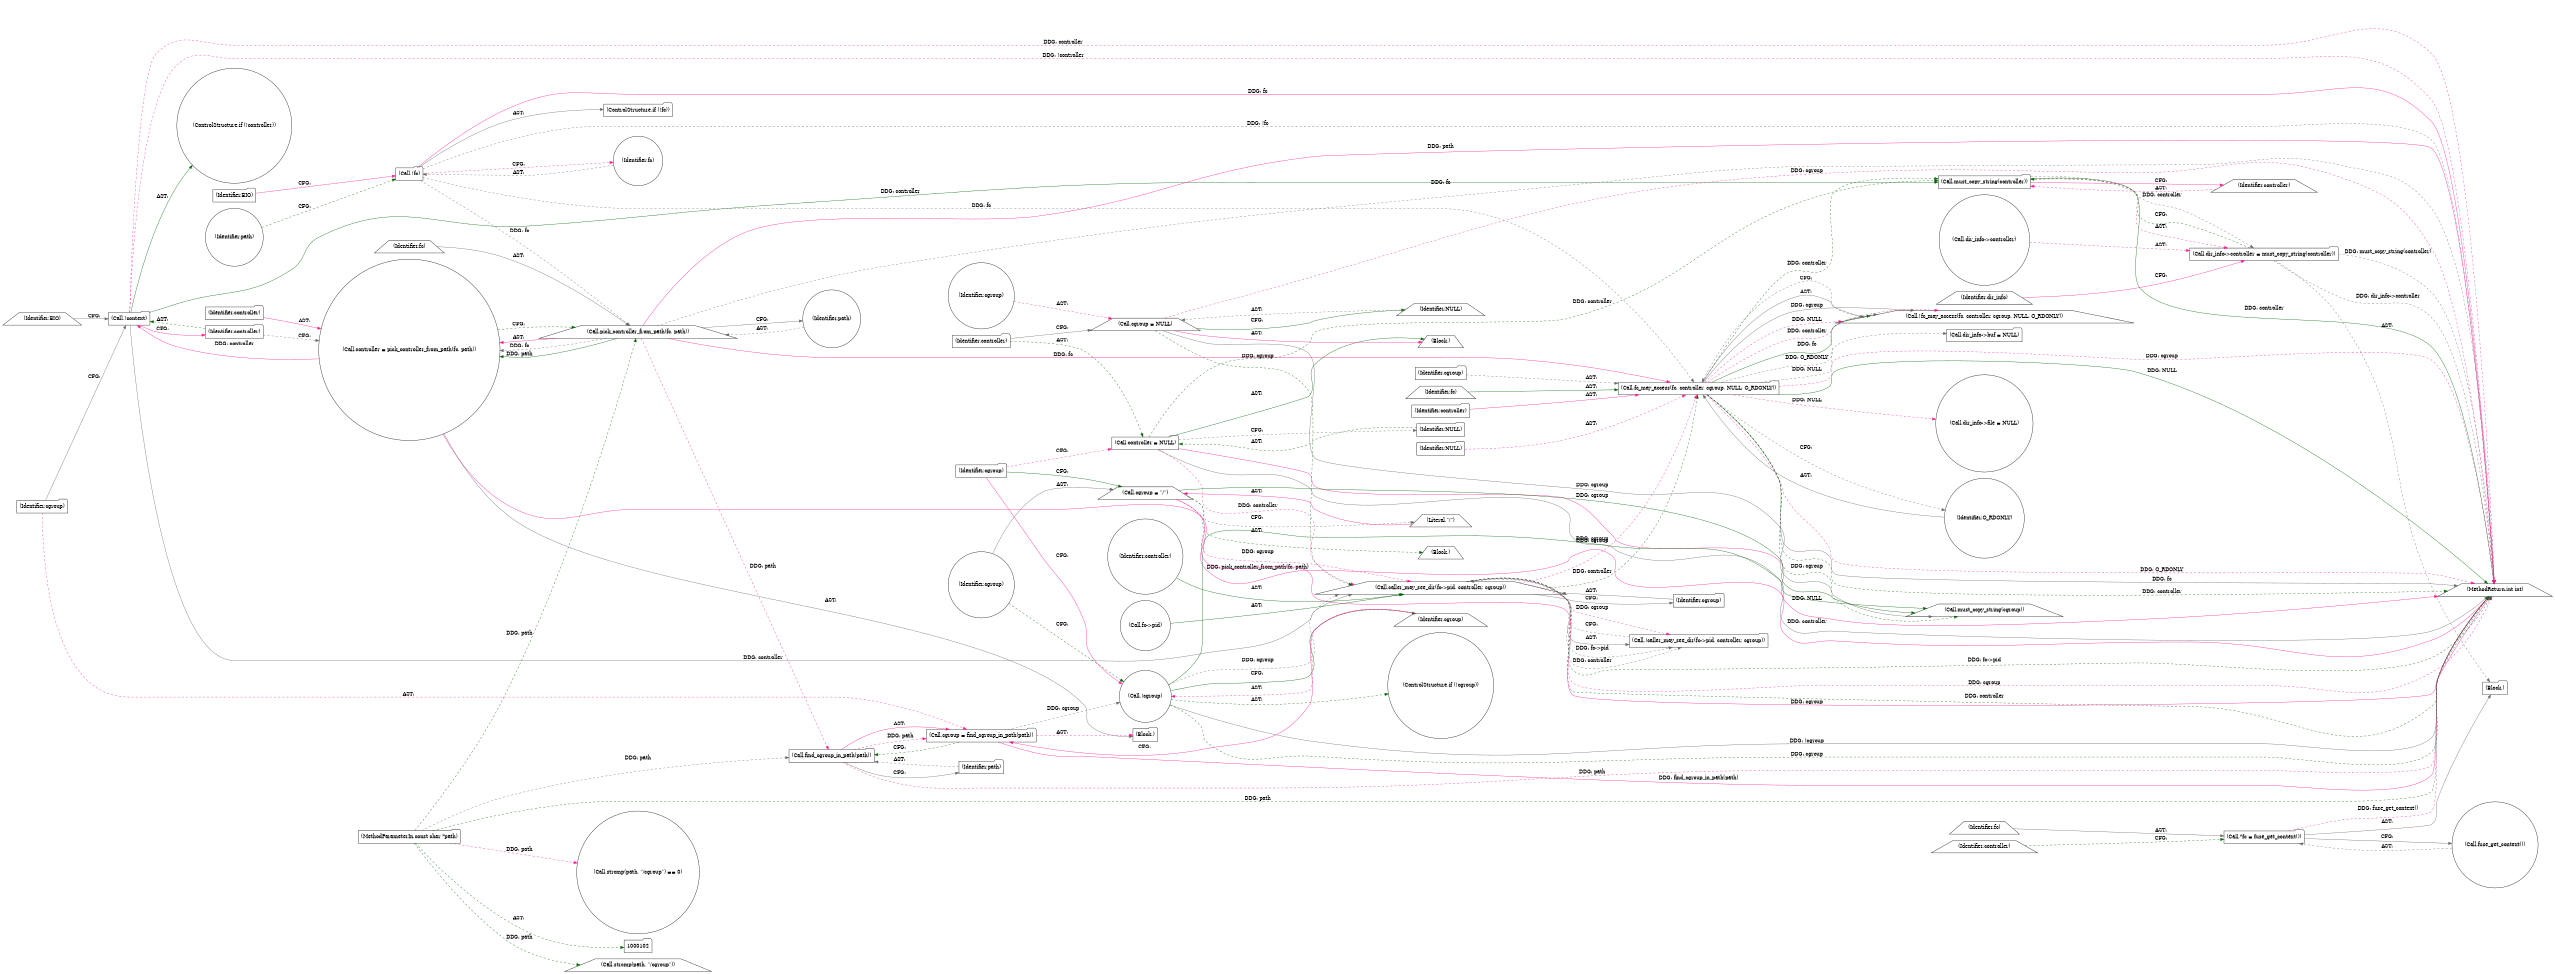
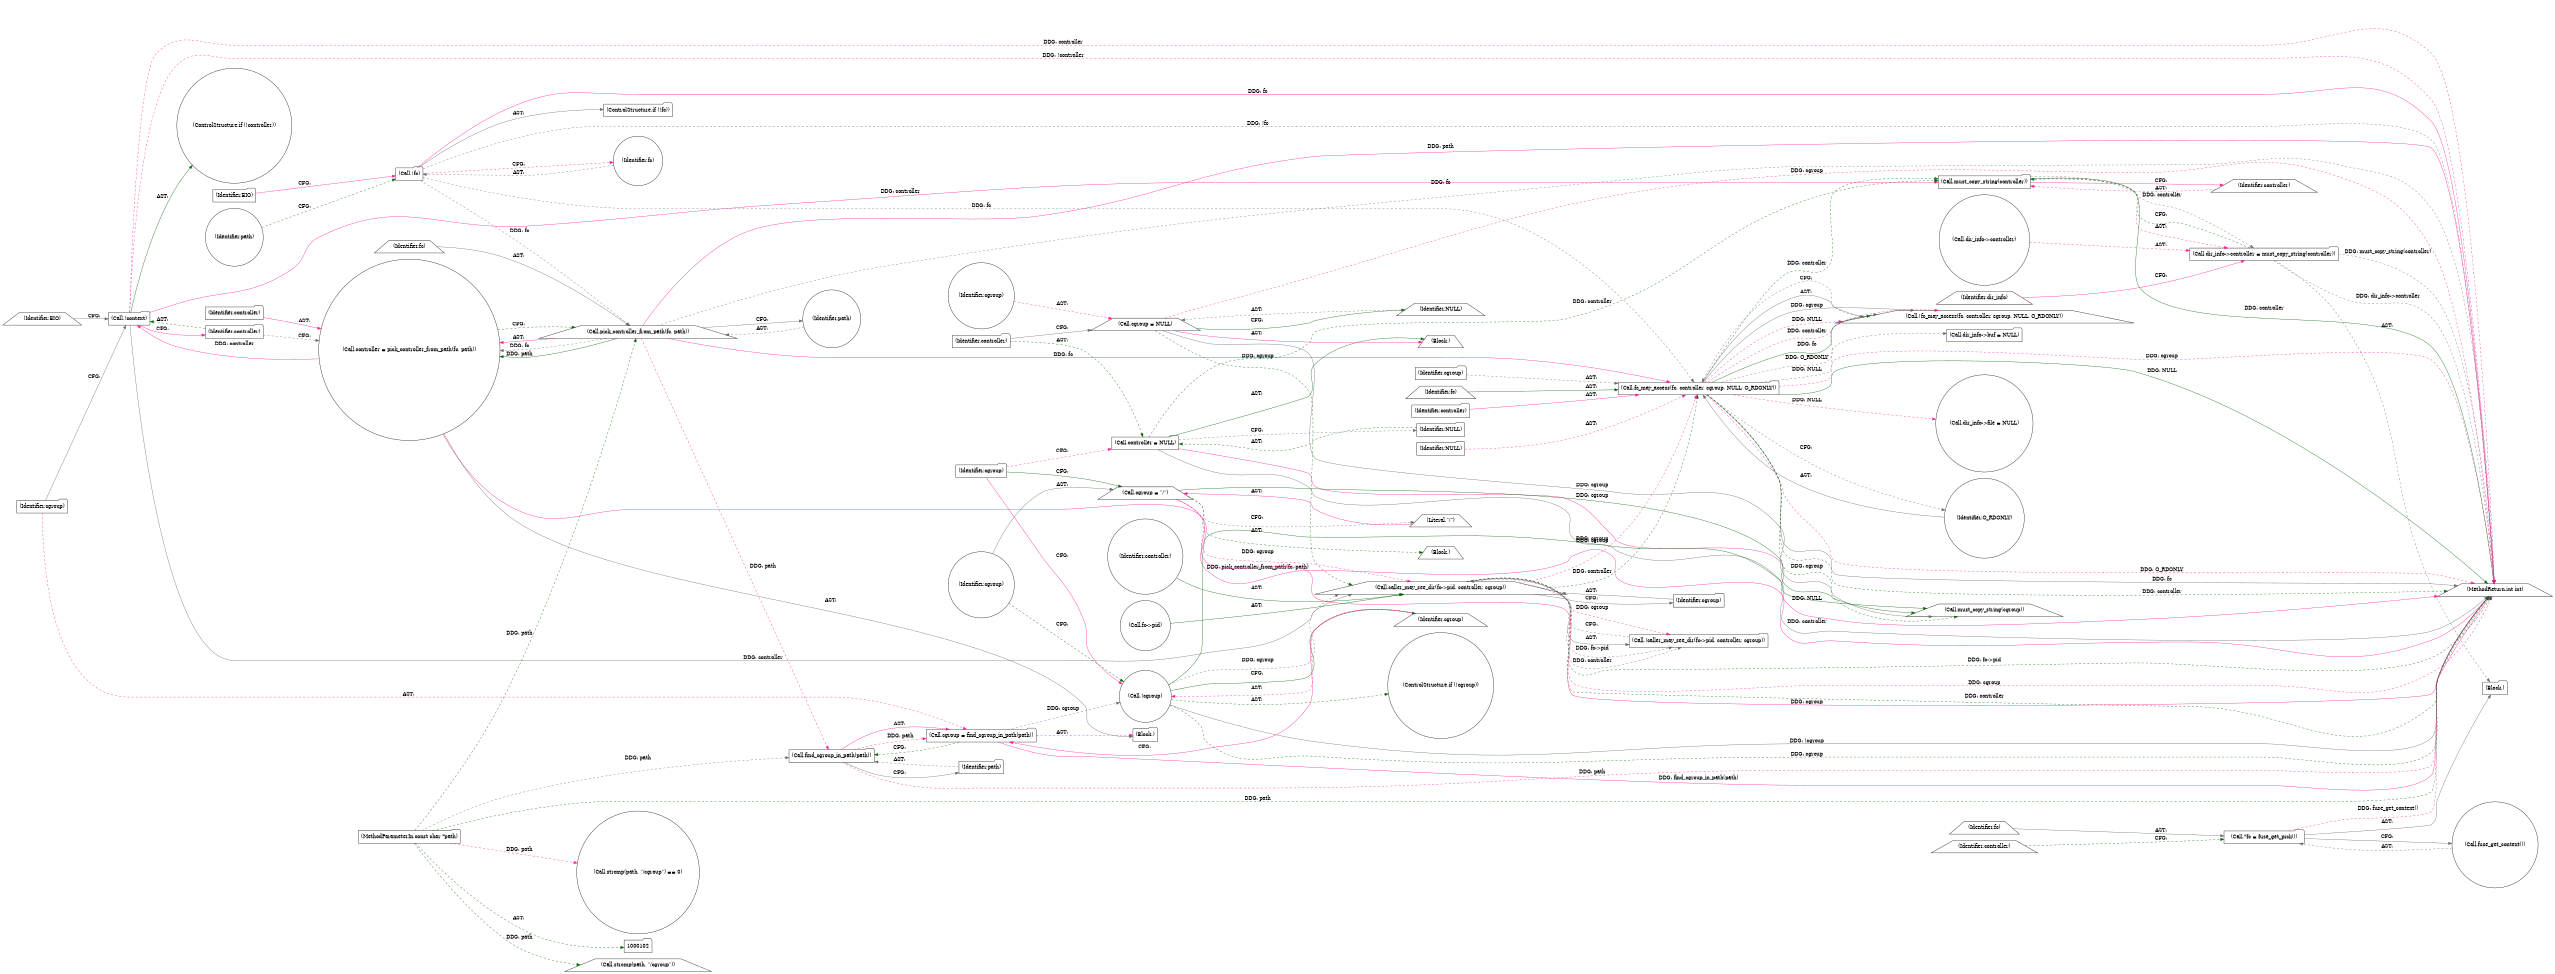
edge "(Call,!context)" -> "(Call,must_copy_string(controller))": color darkgreen -> deeppink
edge "(Call,controller = NULL)" -> "(Call,caller_may_see_dir(fc->pid, controller, cgroup))": removed, label "DDG: controller"
node "(Call,*fc = fuse_get_context())": label "(Call,*fc = fuse_get_context())" -> "(Call,*fc = fuse_get_pick())"
